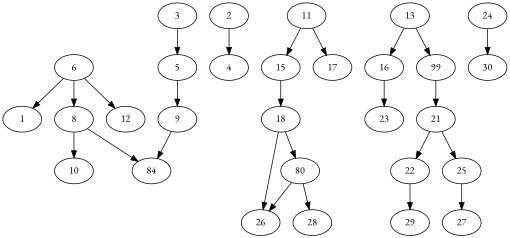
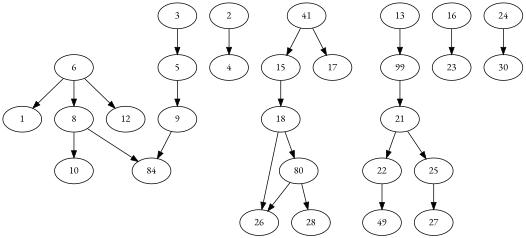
node "11": label "11" -> "41"
edge "13" -> "16": removed
node "29": label "29" -> "49"
